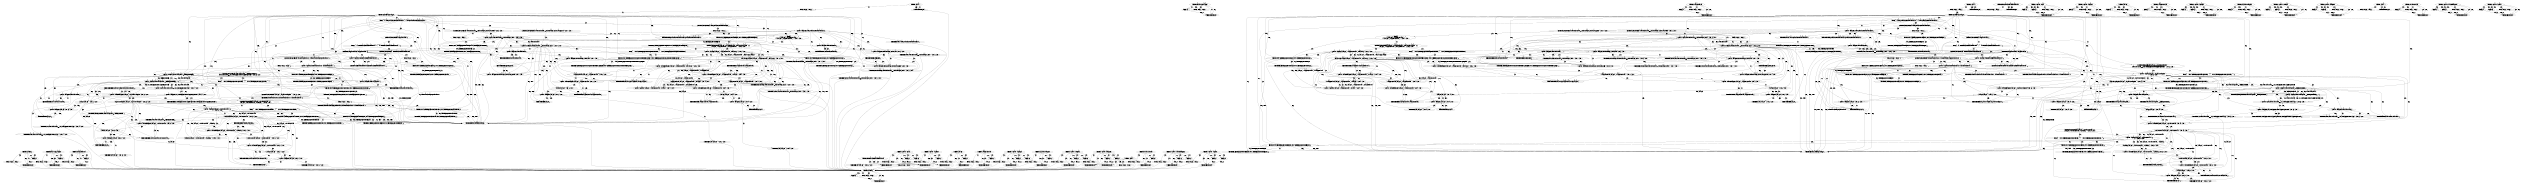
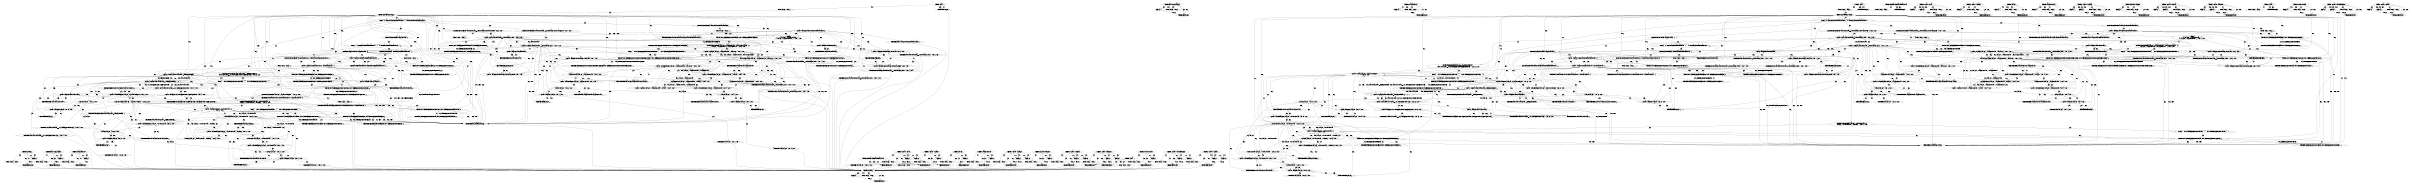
edge "<(Shell.Get,Shell::Get())<SUB>23</SUB>>" -> "<(<operator>.fieldAccess,Shell::Get)<SUB>29</SUB>>": now "<(Shell.Get,Shell::Get())<SUB>29</SUB>>" -> "<(<operator>.fieldAccess,Shell::Get)<SUB>29</SUB>>"
